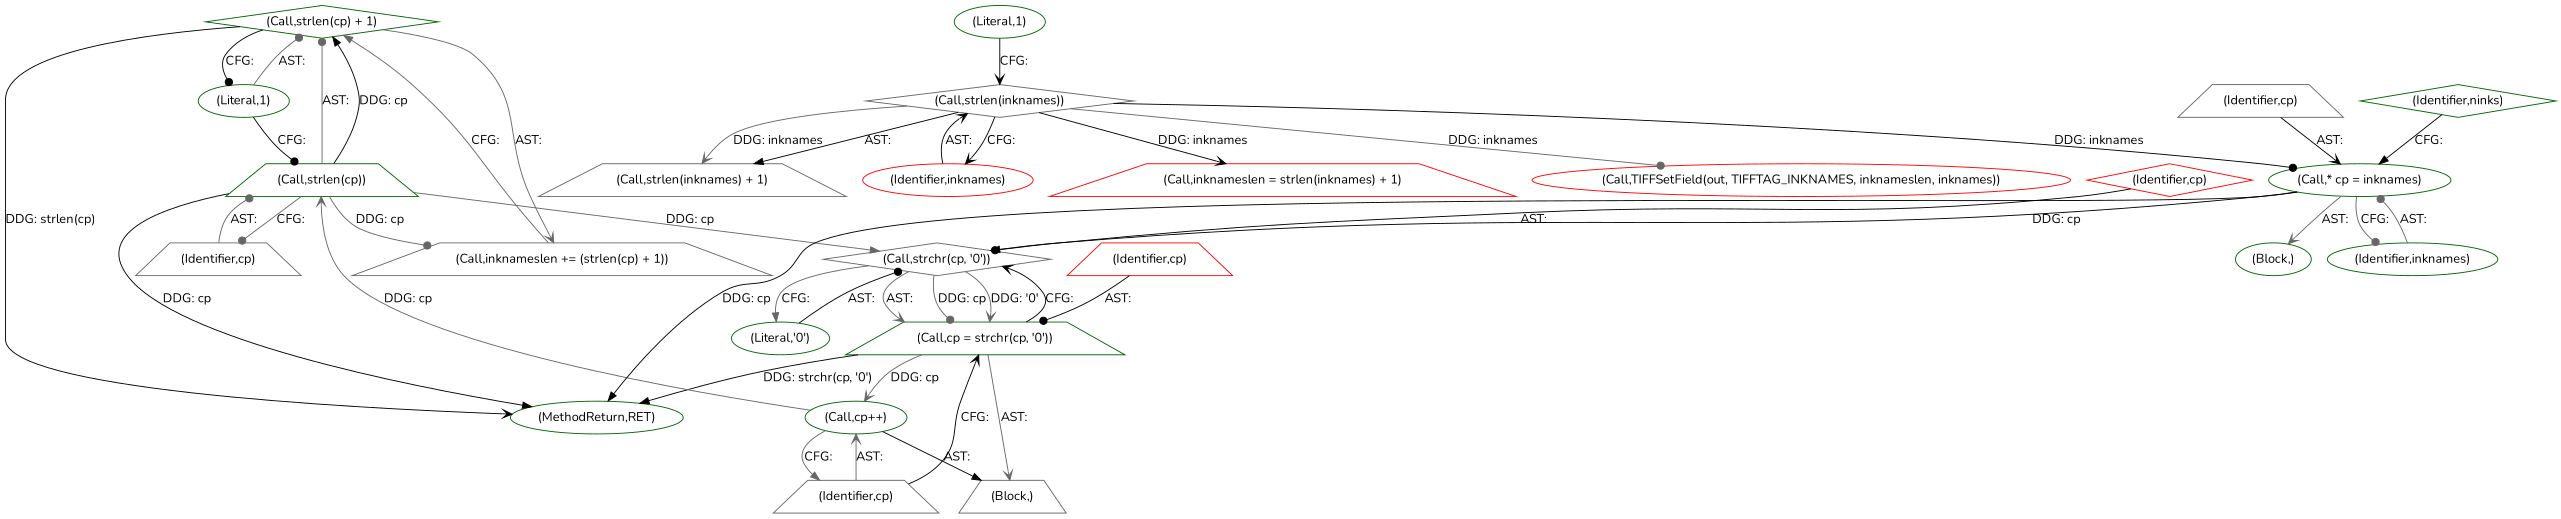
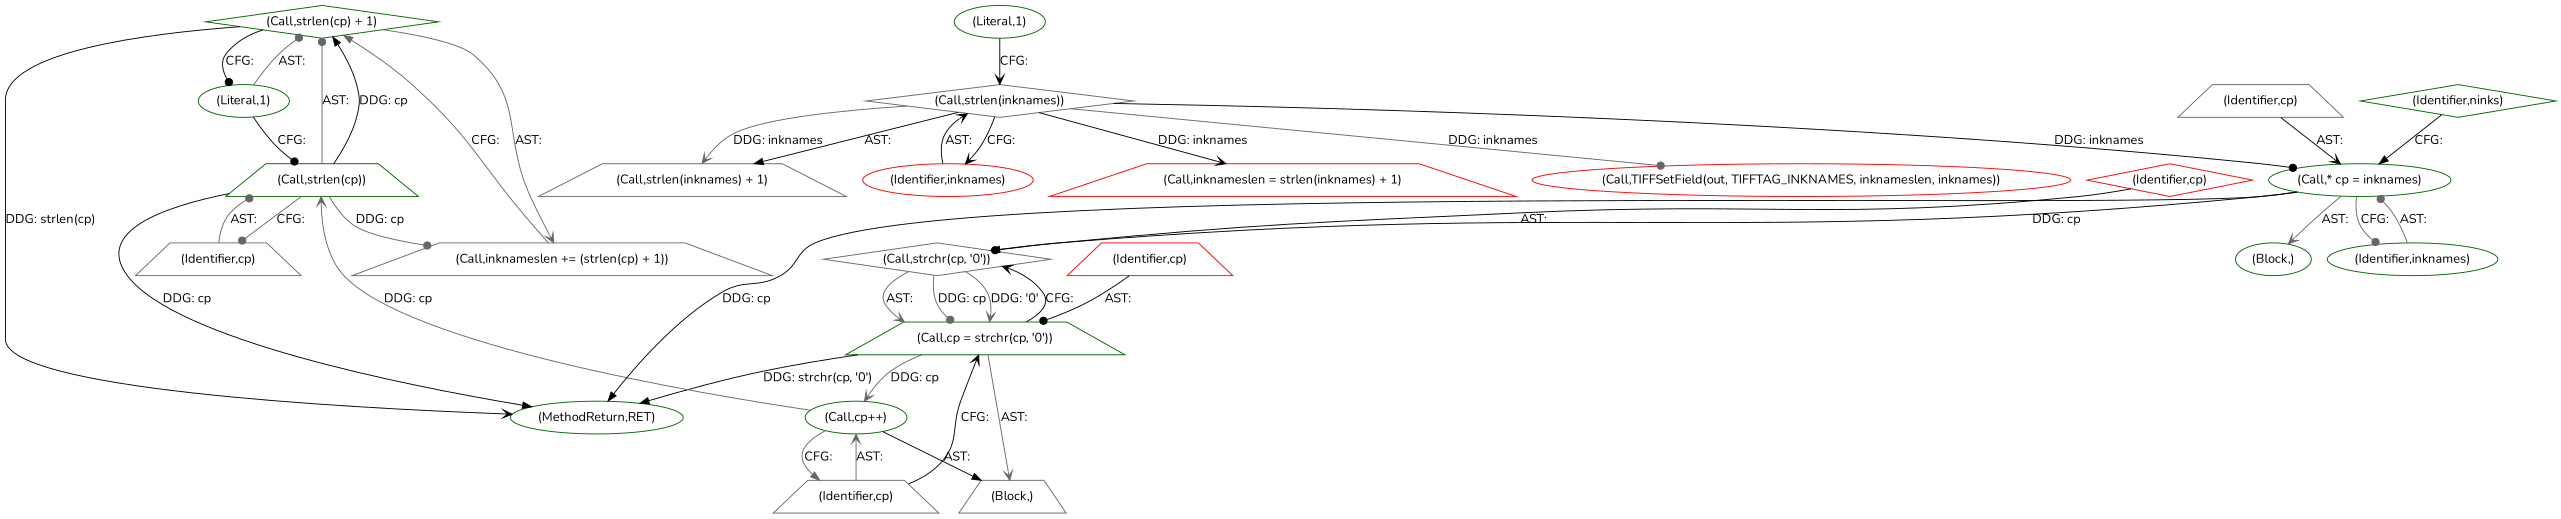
edge "(Call,strlen(cp))" -> "(Call,strchr(cp, '0'))": removed, label "DDG: cp"
node "(Literal,'0')": removed
